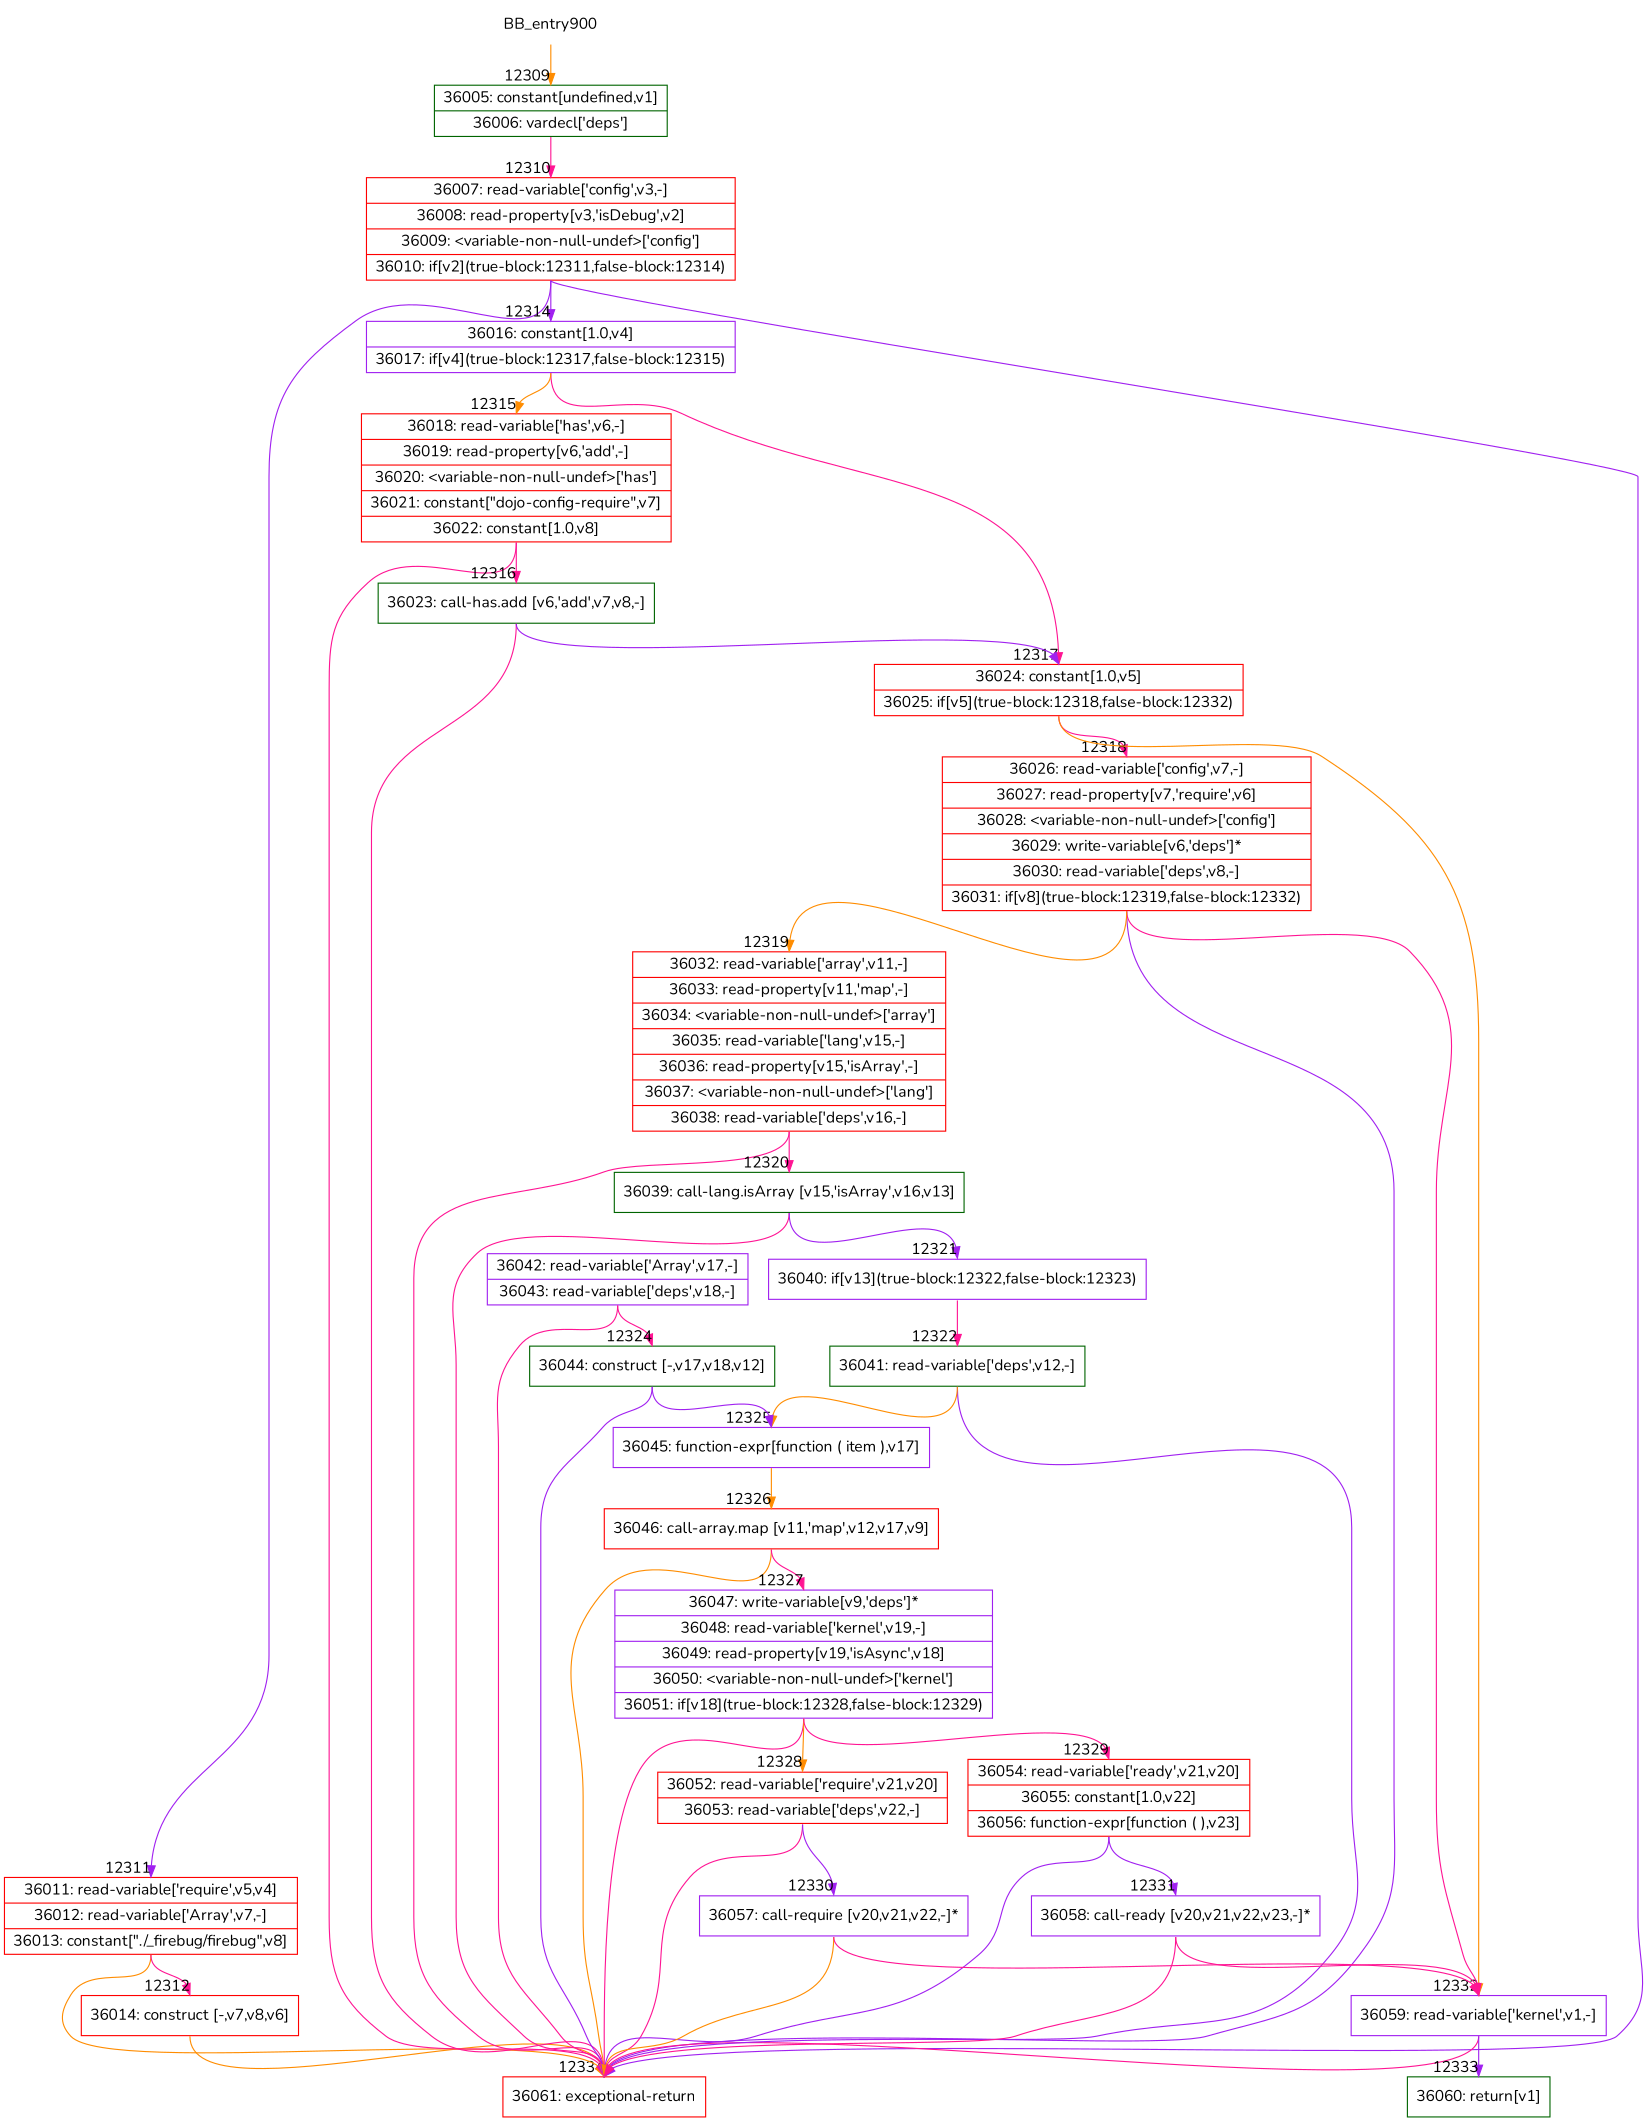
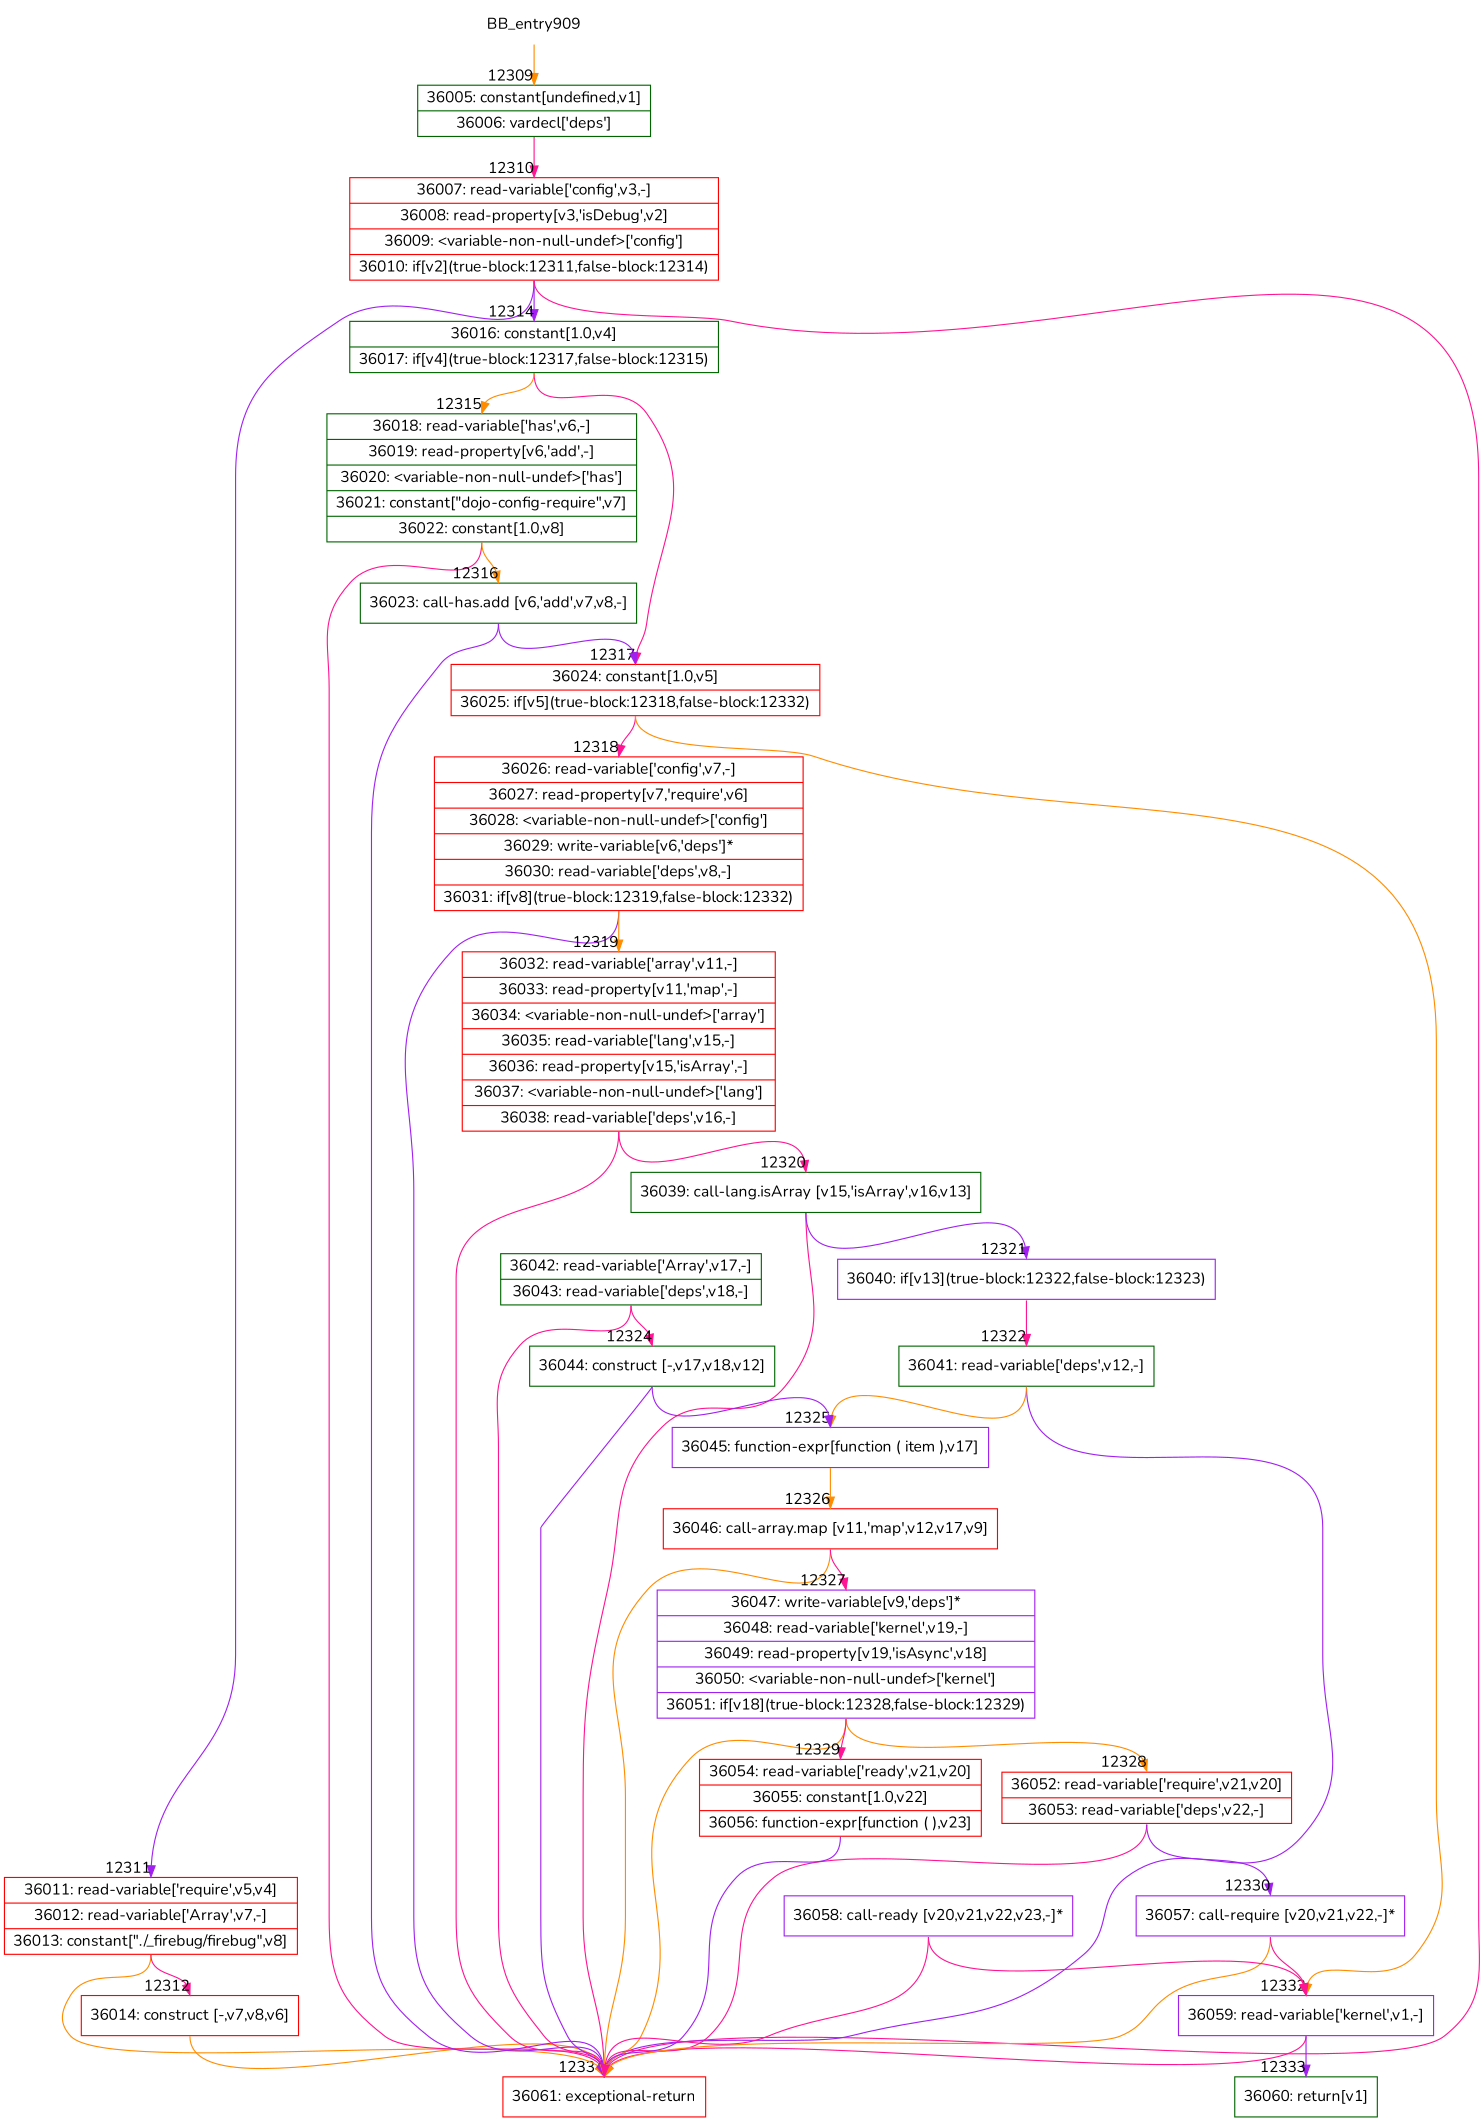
node "BB_entry900": label "BB_entry900" -> "BB_entry909"
node "36016: constant[1.0,v4]": color purple -> darkgreen
node "36018: read-variable['has',v6,-]": color red -> darkgreen
edge "36018: read-variable['has',v6,-]" -> "36023: call-has.add [v6,'add',v7,v8,-]": color deeppink -> darkorange
edge "36007: read-variable['config',v3,-]" -> "36061: exceptional-return": color purple -> deeppink
node "36042: read-variable['Array',v17,-]": color purple -> darkgreen
edge "36026: read-variable['config',v7,-]" -> "36059: read-variable['kernel',v1,-]": removed
edge "36023: call-has.add [v6,'add',v7,v8,-]" -> "36061: exceptional-return": color deeppink -> purple
edge "36047: write-variable[v9,'deps']*" -> "36061: exceptional-return": color deeppink -> darkorange
edge "36054: read-variable['ready',v21,v20]" -> "36058: call-ready [v20,v21,v22,v23,-]*": removed
